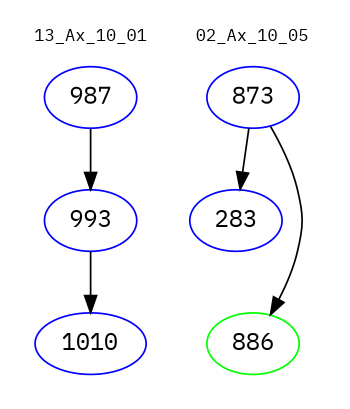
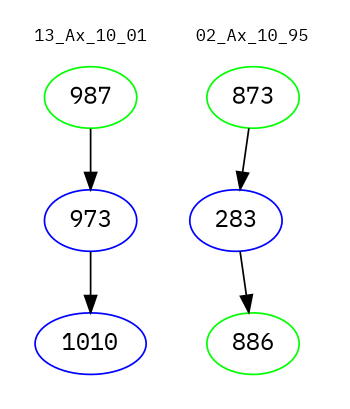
cluster "02_Ax_10_05": label "02_Ax_10_05" -> "02_Ax_10_95"
node "987": color blue -> green
node "873": color blue -> green
edge "873" -> "886": now "283" -> "886"
node "993": label "993" -> "973"
